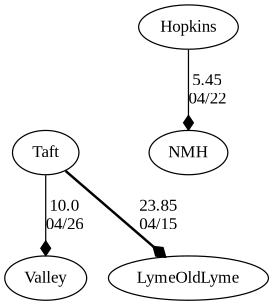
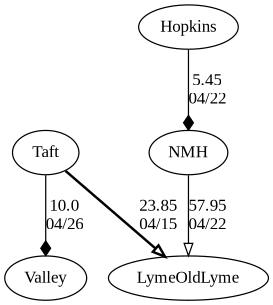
edge "NMH" -> "LymeOldLyme": added, label "57.95 04/22"
edge "Taft" -> "LymeOldLyme": arrowhead diamond -> onormal
